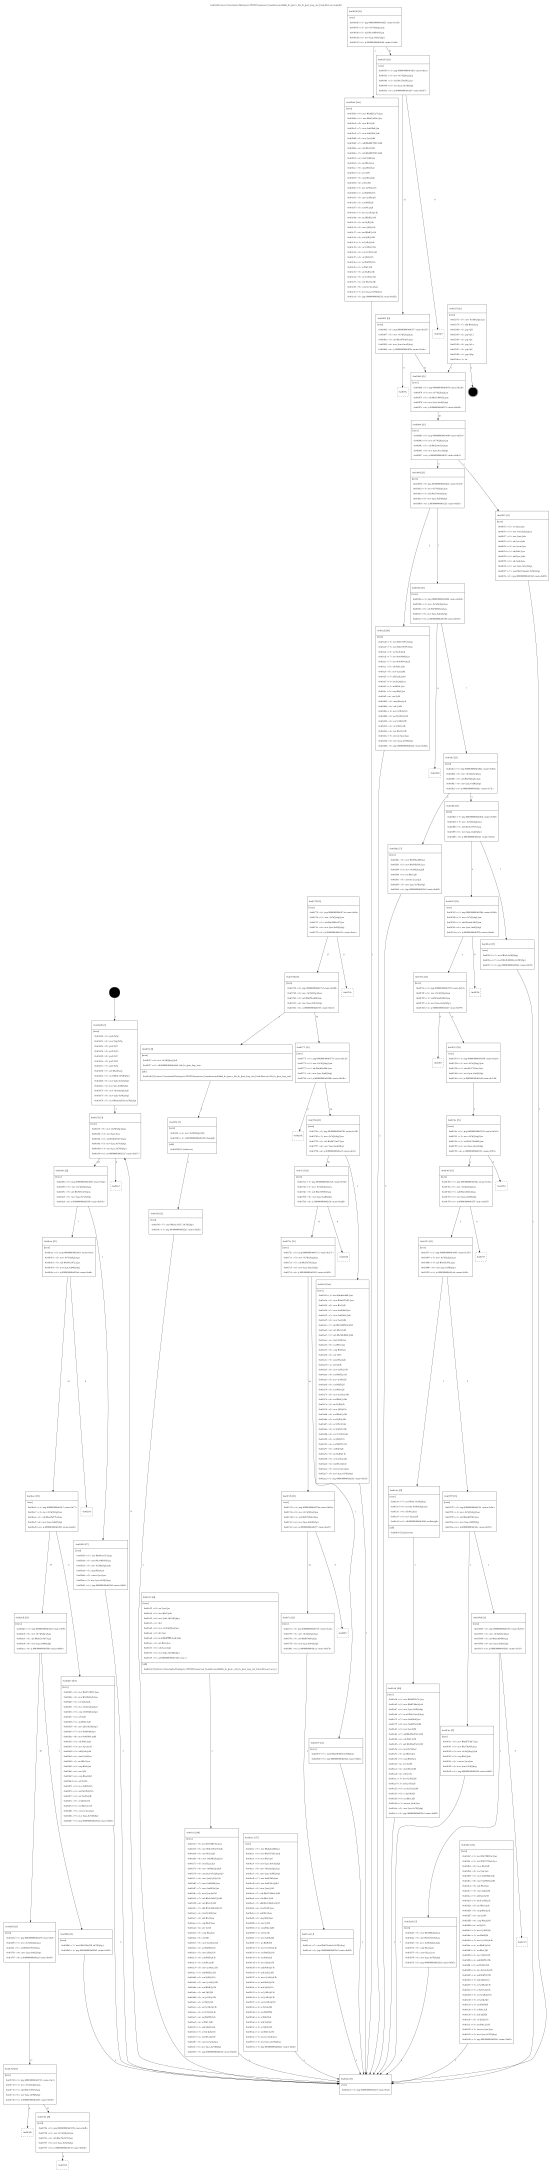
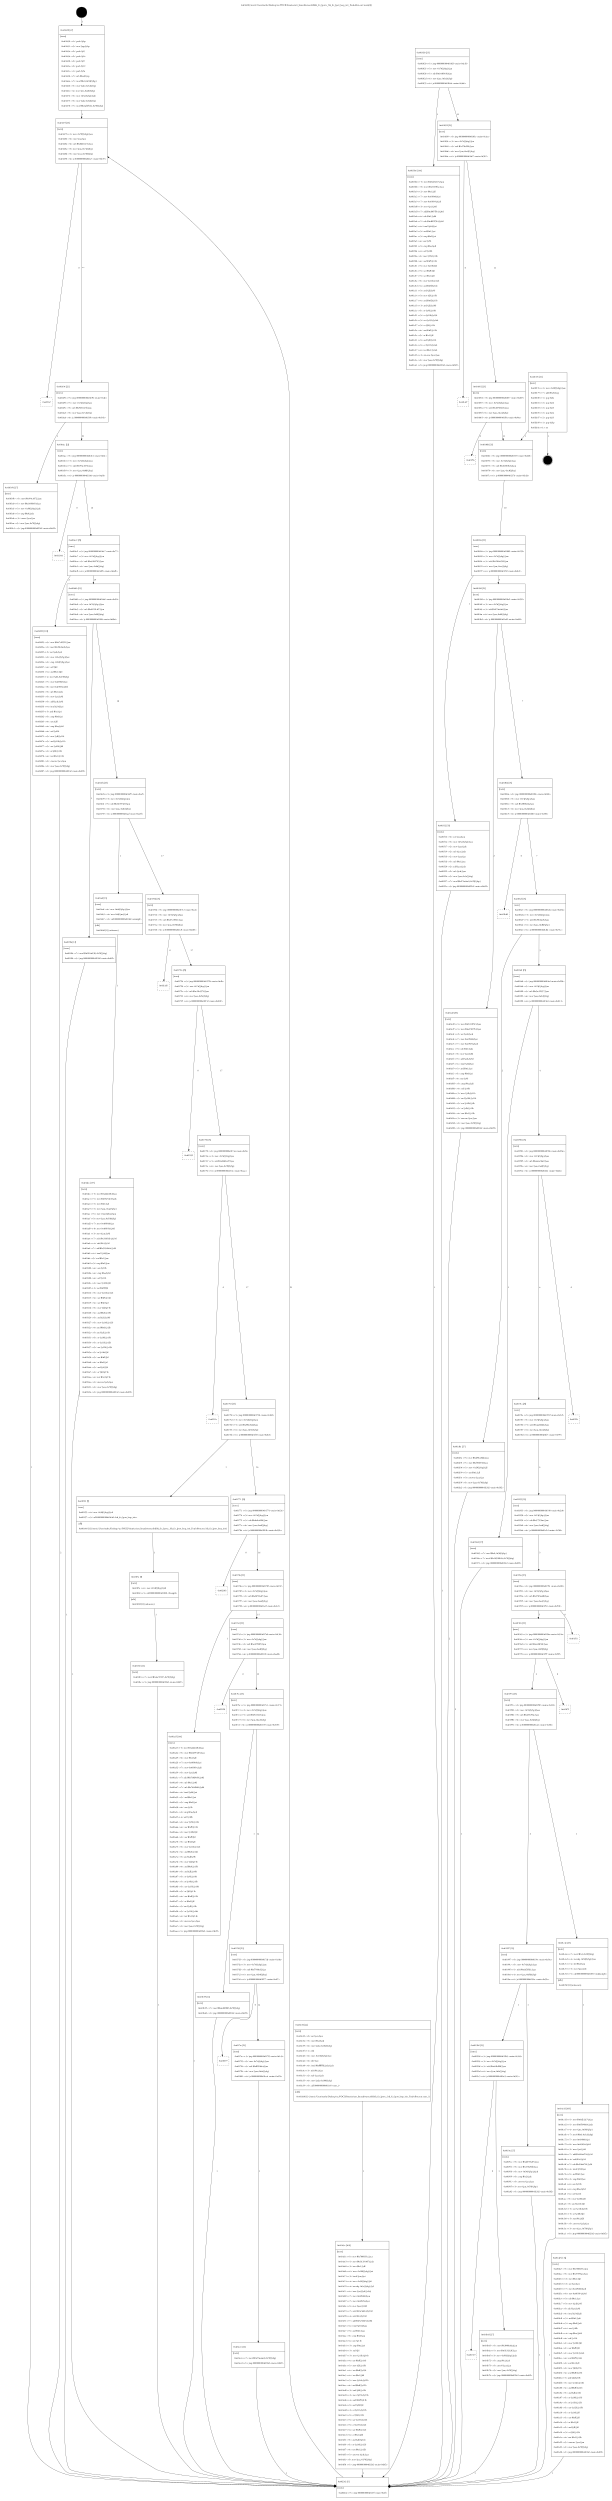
node "0x401aaf [13]": added
node "0x401fe7": removed
edge "0x401726 [25]" -> "0x40173f [25]": added, label "17"
